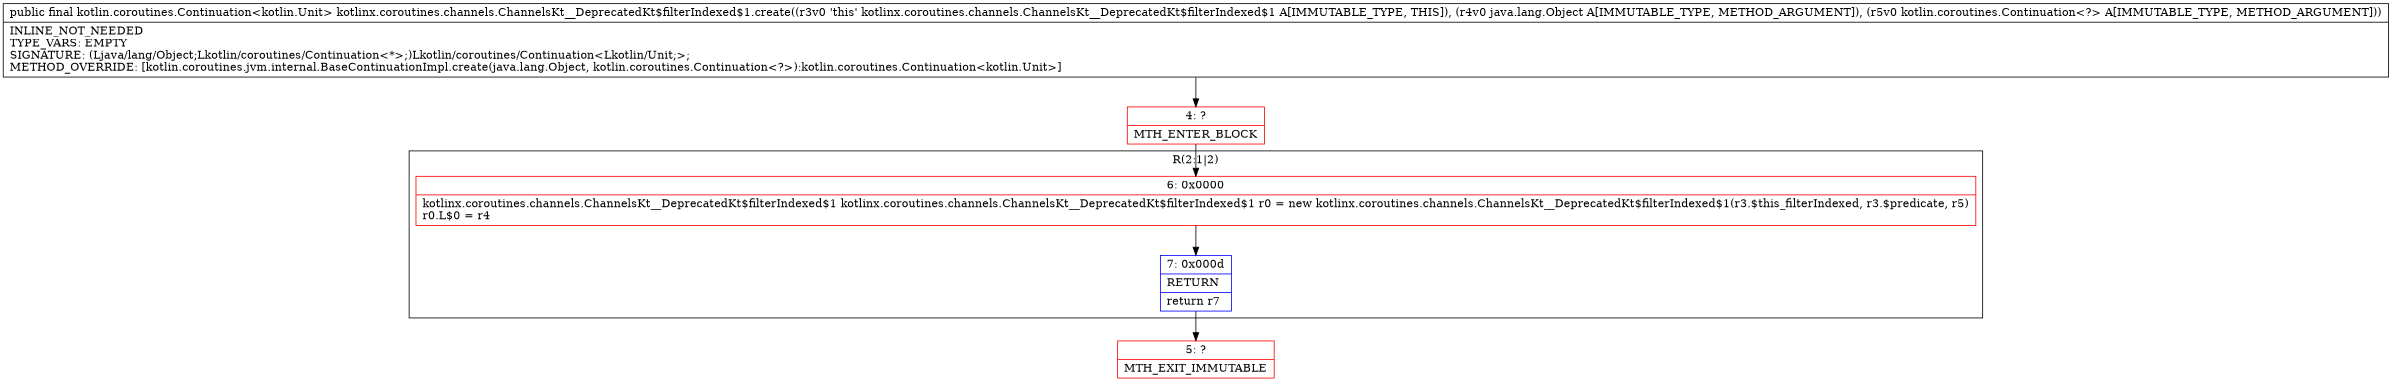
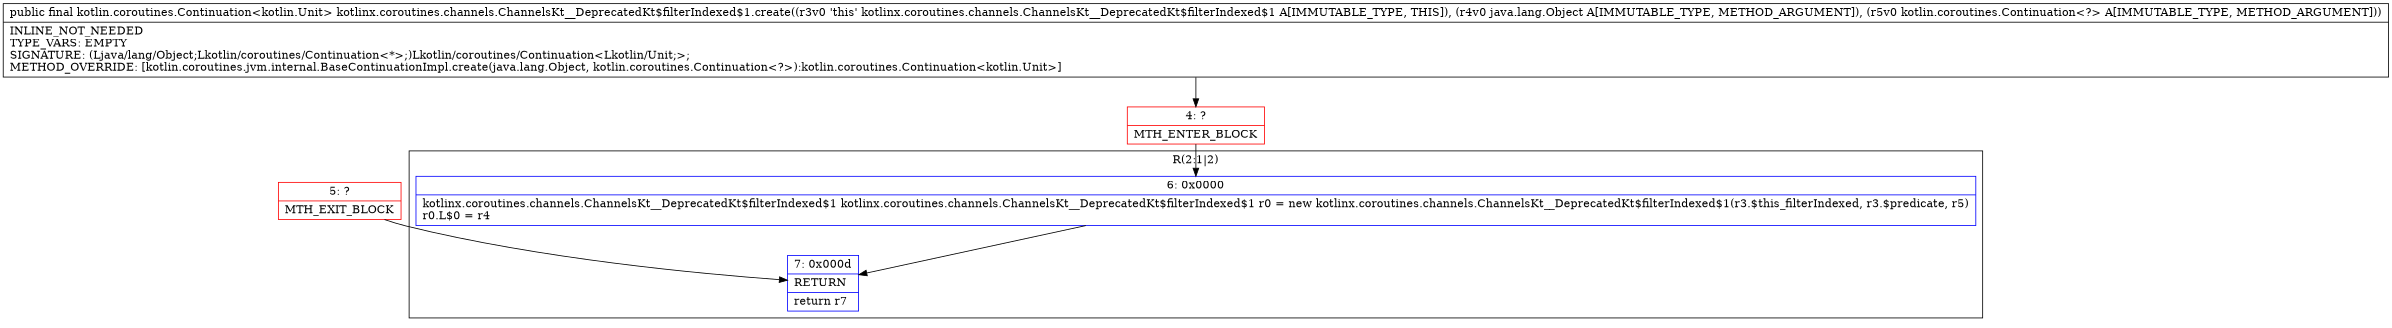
node "6: 0x0000": color red -> blue
edge "7: 0x000d" -> "5: ?": reversed
node "5: ?": text "MTH_EXIT_IMMUTABLE" -> "MTH_EXIT_BLOCK"
